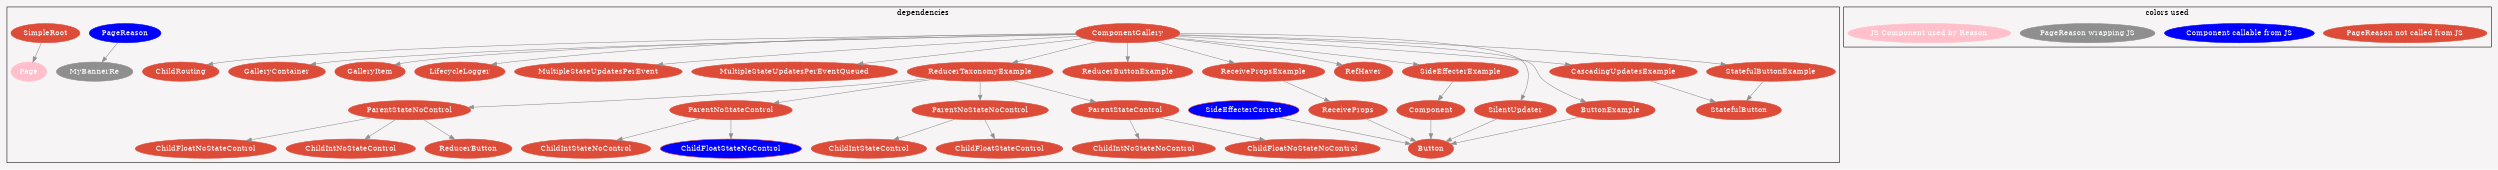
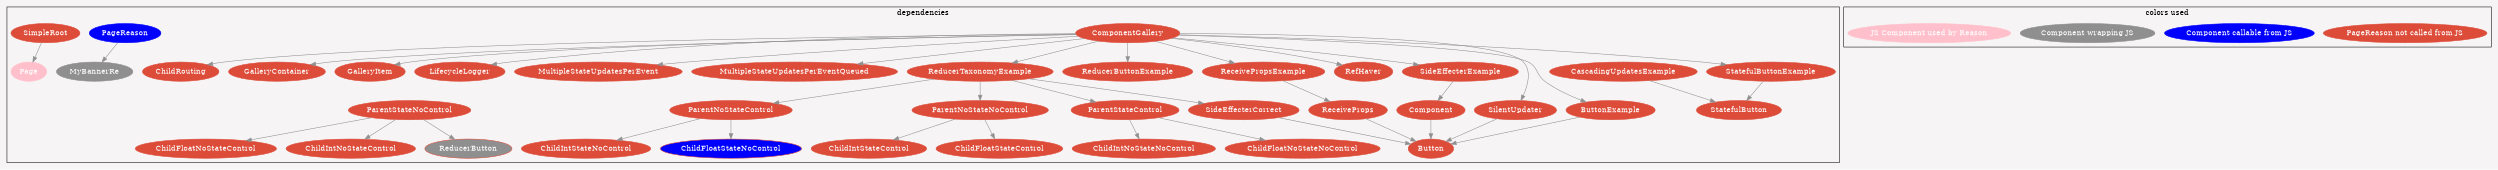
node "PageReason wrapping JS": label "PageReason wrapping JS" -> "Component wrapping JS"
edge "ComponentGallery" -> "CascadingUpdatesExample": removed
edge "ReducerTaxonomyExample" -> "ParentStateNoControl": now "ReducerTaxonomyExample" -> "SideEffecterCorrect"
node "SideEffecterCorrect": fillcolor blue -> #dd4b39
node "ReducerButton": fillcolor #dd4b39 -> #8f8f8f
